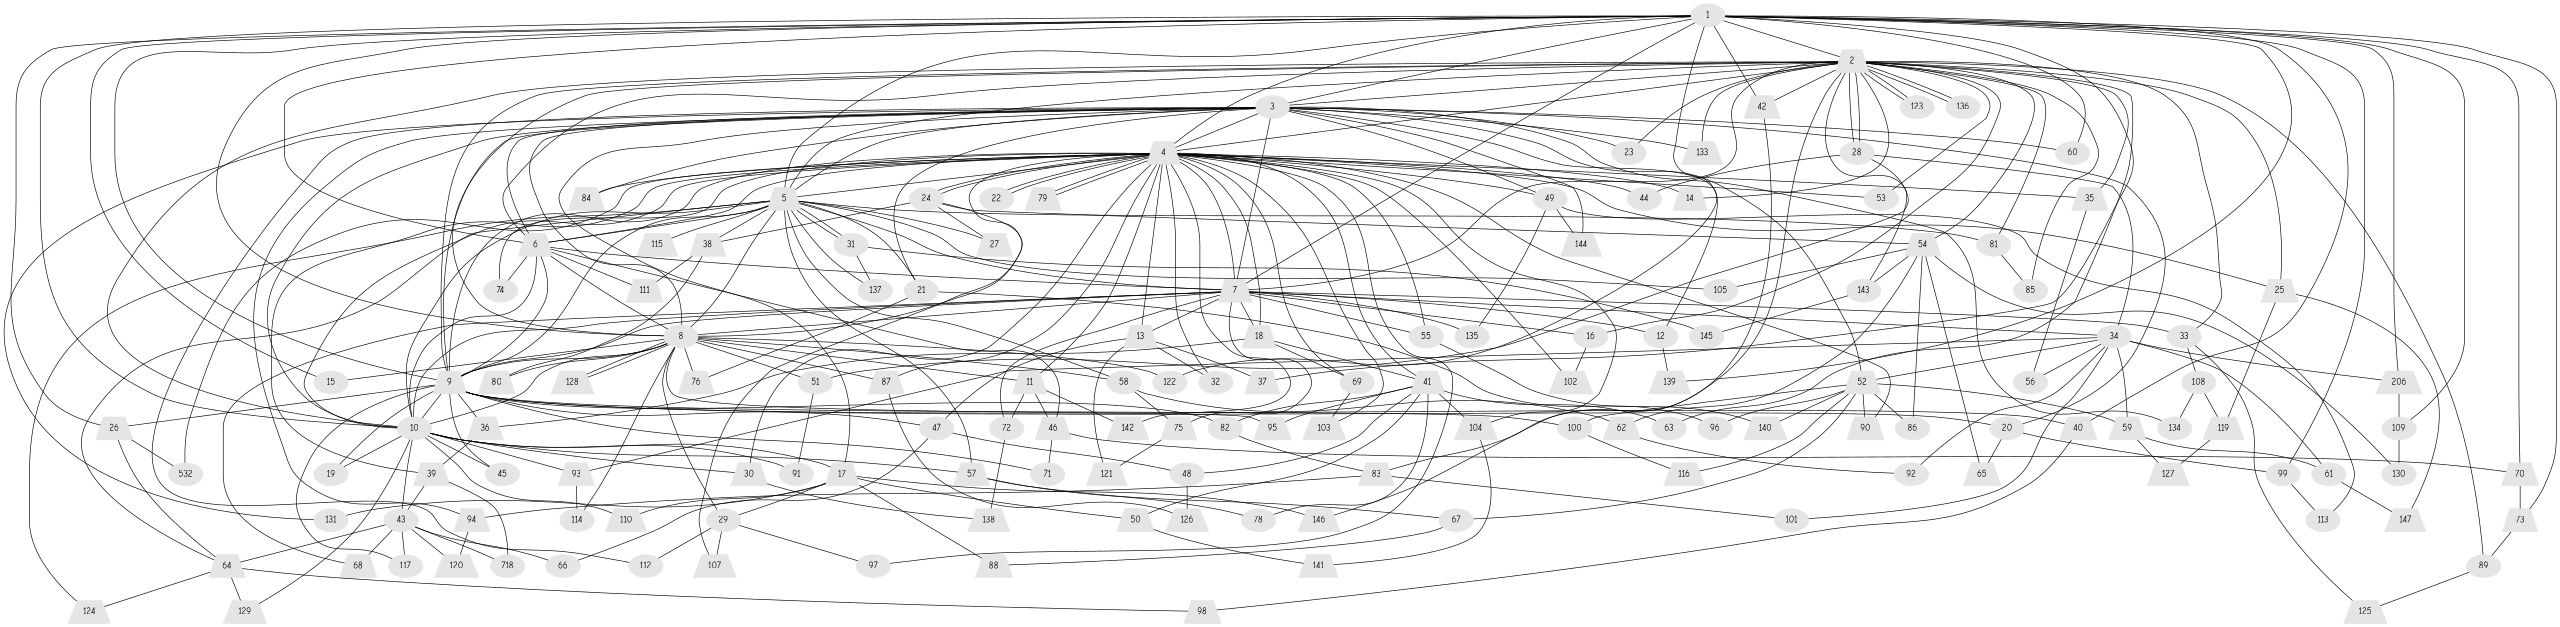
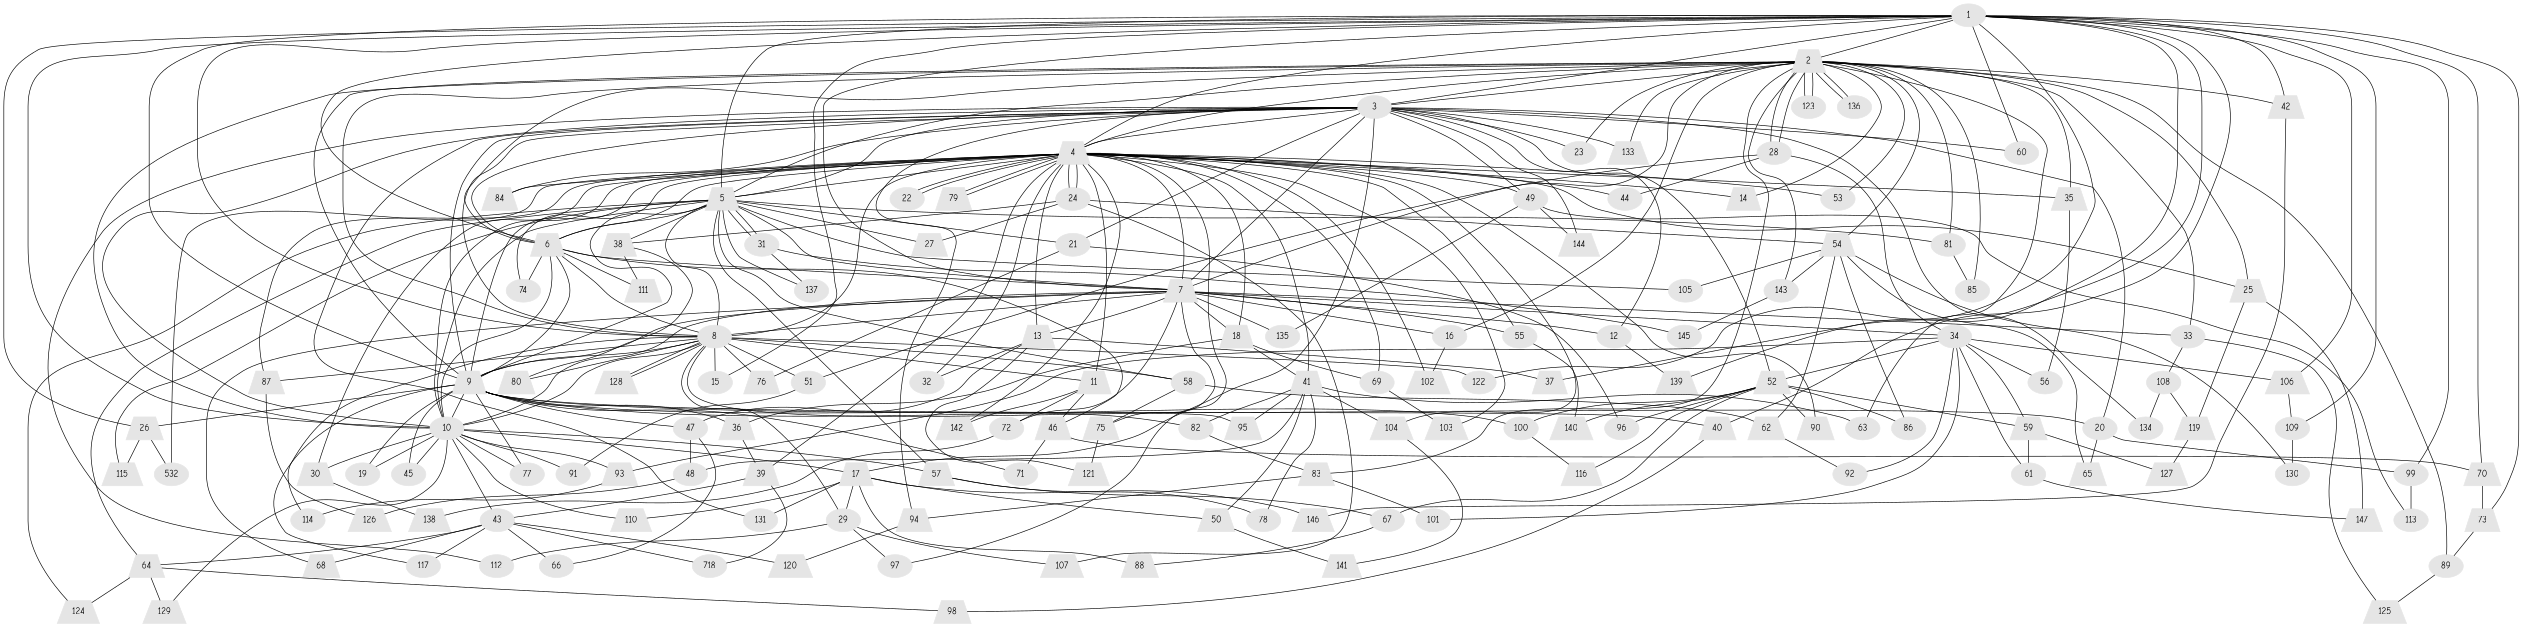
node "206": label "206" -> "106"
node "77": added
edge "26" -- "64": now "26" -- "115"
